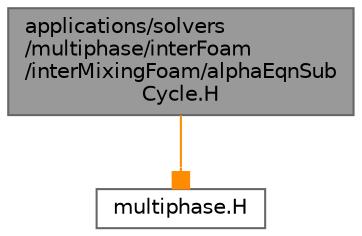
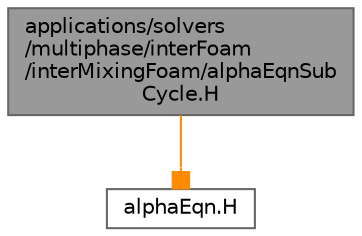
node "multiphase.H": label "multiphase.H" -> "alphaEqn.H"
